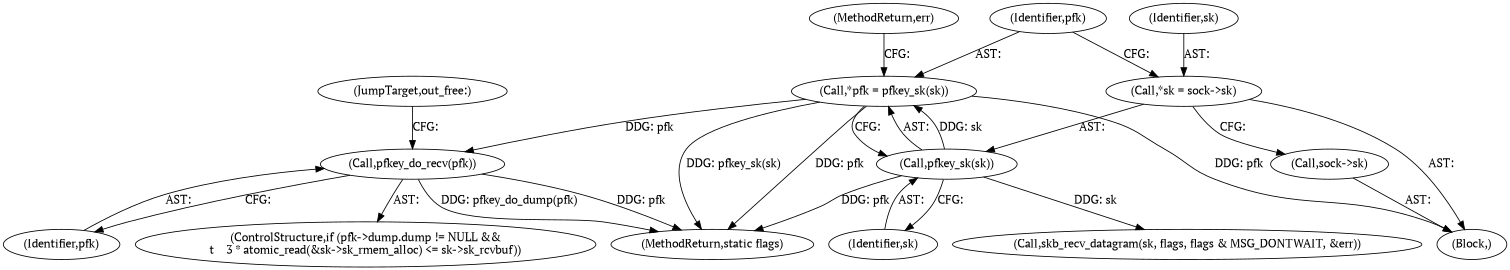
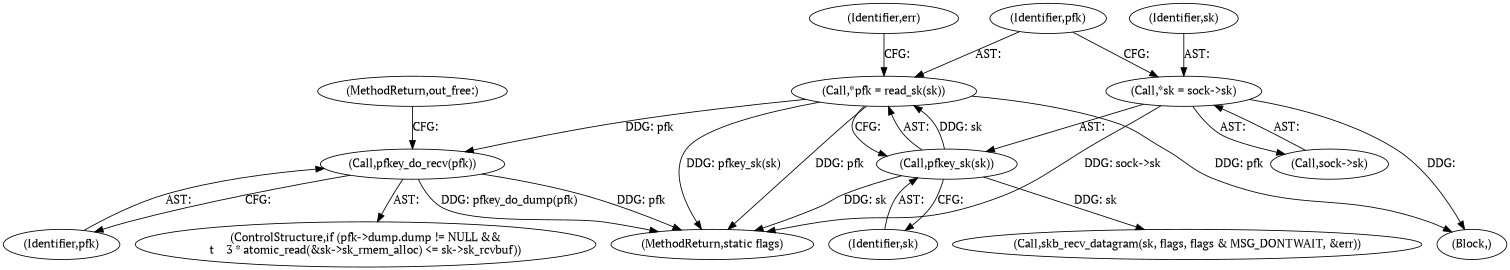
node "(MethodReturn,err)": label "(MethodReturn,err)" -> "(Identifier,err)"
node "(JumpTarget,out_free:)": label "(JumpTarget,out_free:)" -> "(MethodReturn,out_free:)"
node "(Call,*pfk = pfkey_sk(sk))": label "(Call,*pfk = pfkey_sk(sk))" -> "(Call,*pfk = read_sk(sk))"
edge "(Call,*sk = sock->sk)" -> "(Call,sock->sk)": label "CFG: " -> "AST: "
edge "(Call,*sk = sock->sk)" -> "(Block,)": label "AST: " -> "DDG: "
edge "(Call,pfkey_sk(sk))" -> "(MethodReturn,static flags)": label "DDG: pfk" -> "DDG: sk"
edge "(Call,sock->sk)" -> "(Block,)": now "(Call,sock->sk)" -> "(Call,*sk = sock->sk)"
edge "(Call,*sk = sock->sk)" -> "(MethodReturn,static flags)": added, label "DDG: sock->sk"
